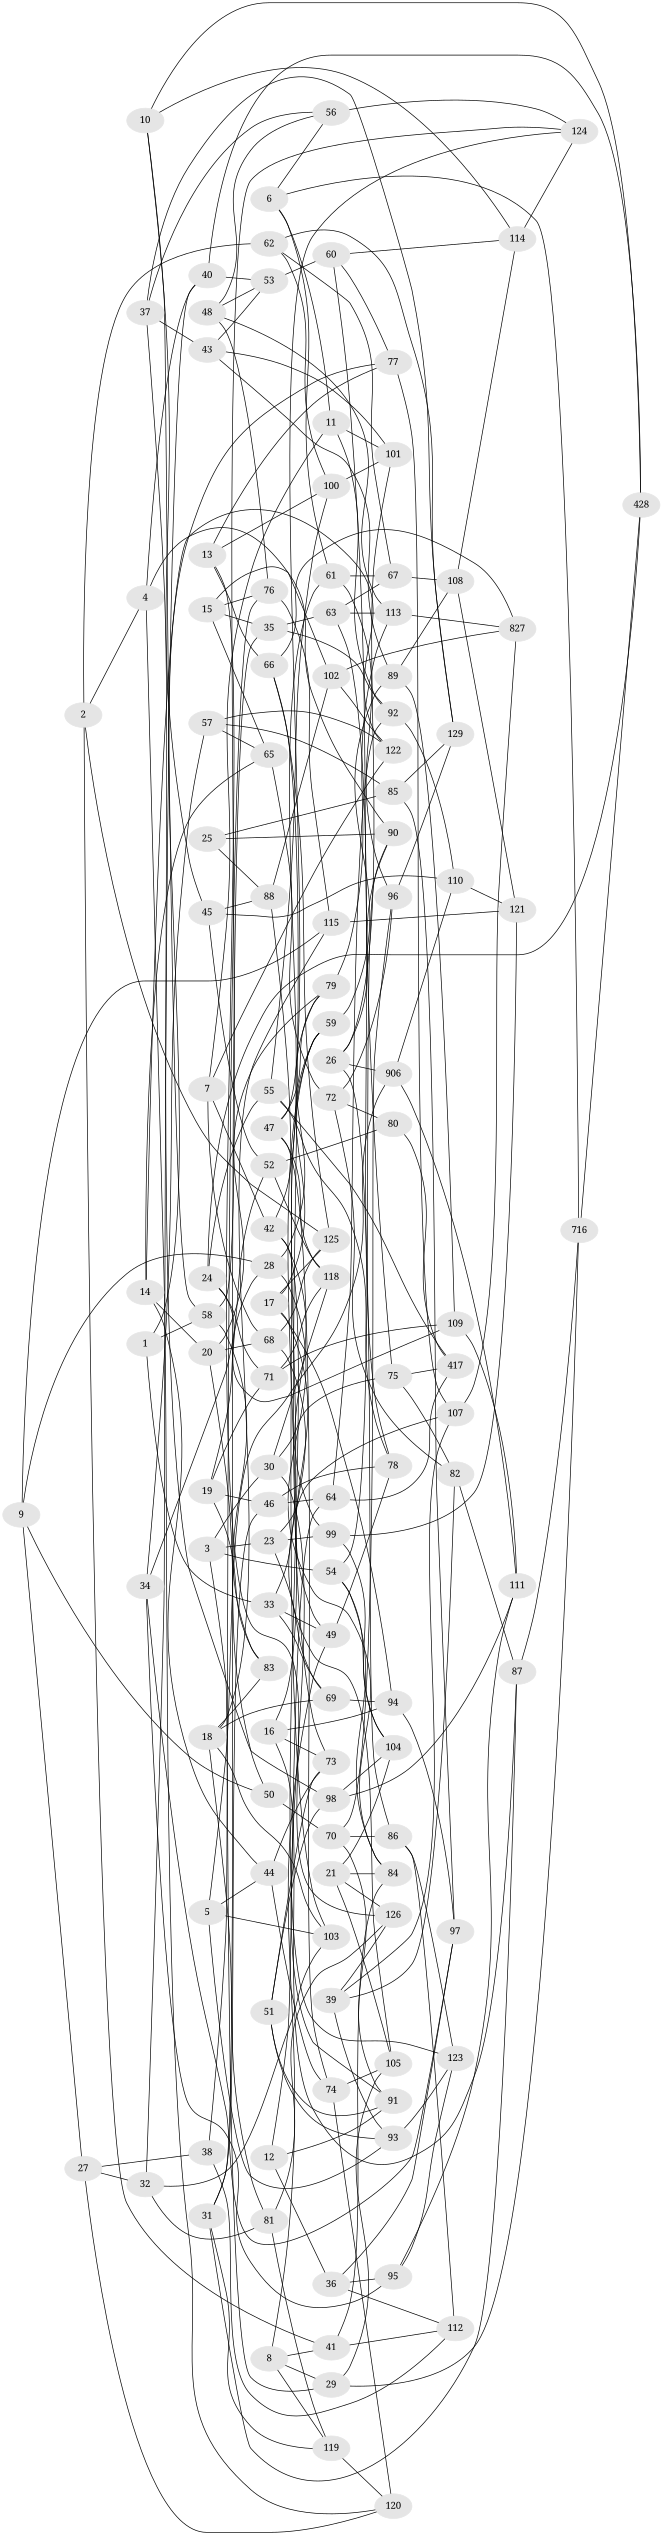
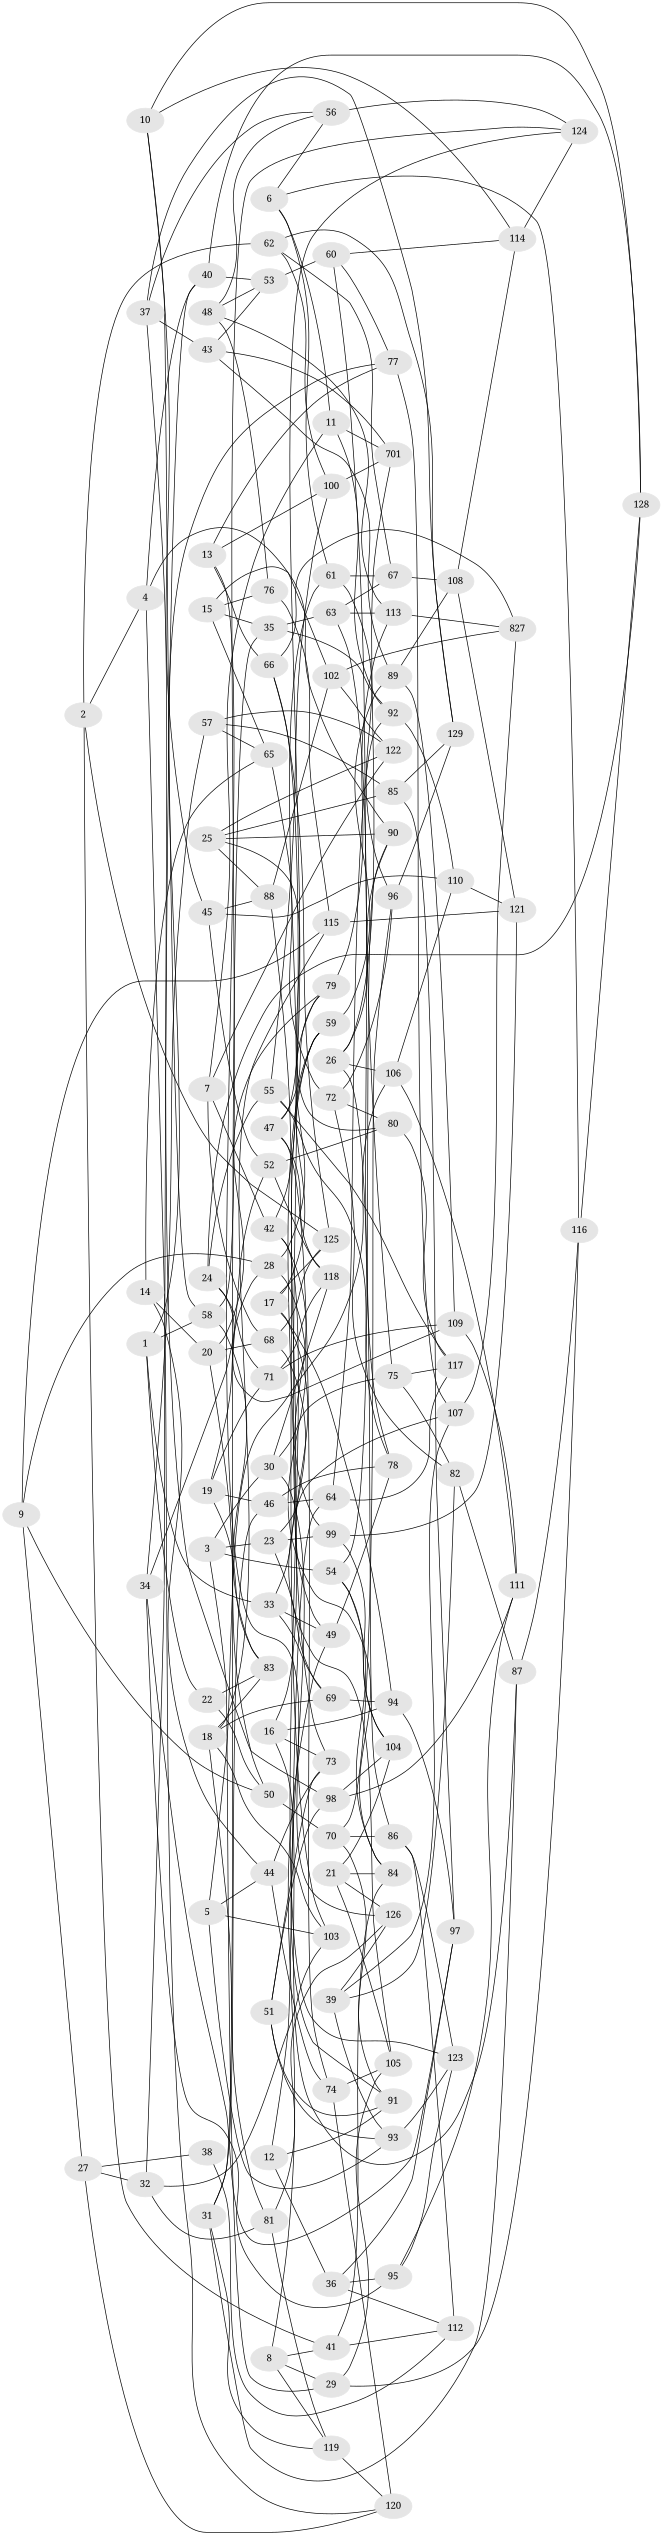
node "101": label "101" -> "701"
node "428": label "428" -> "128"
edge "122" -- "14": now "122" -- "25"
edge "25" -- "80": added
node "906": label "906" -> "106"
node "716": label "716" -> "116"
node "417": label "417" -> "117"
edge "76" -- "38": removed
node "22": added
